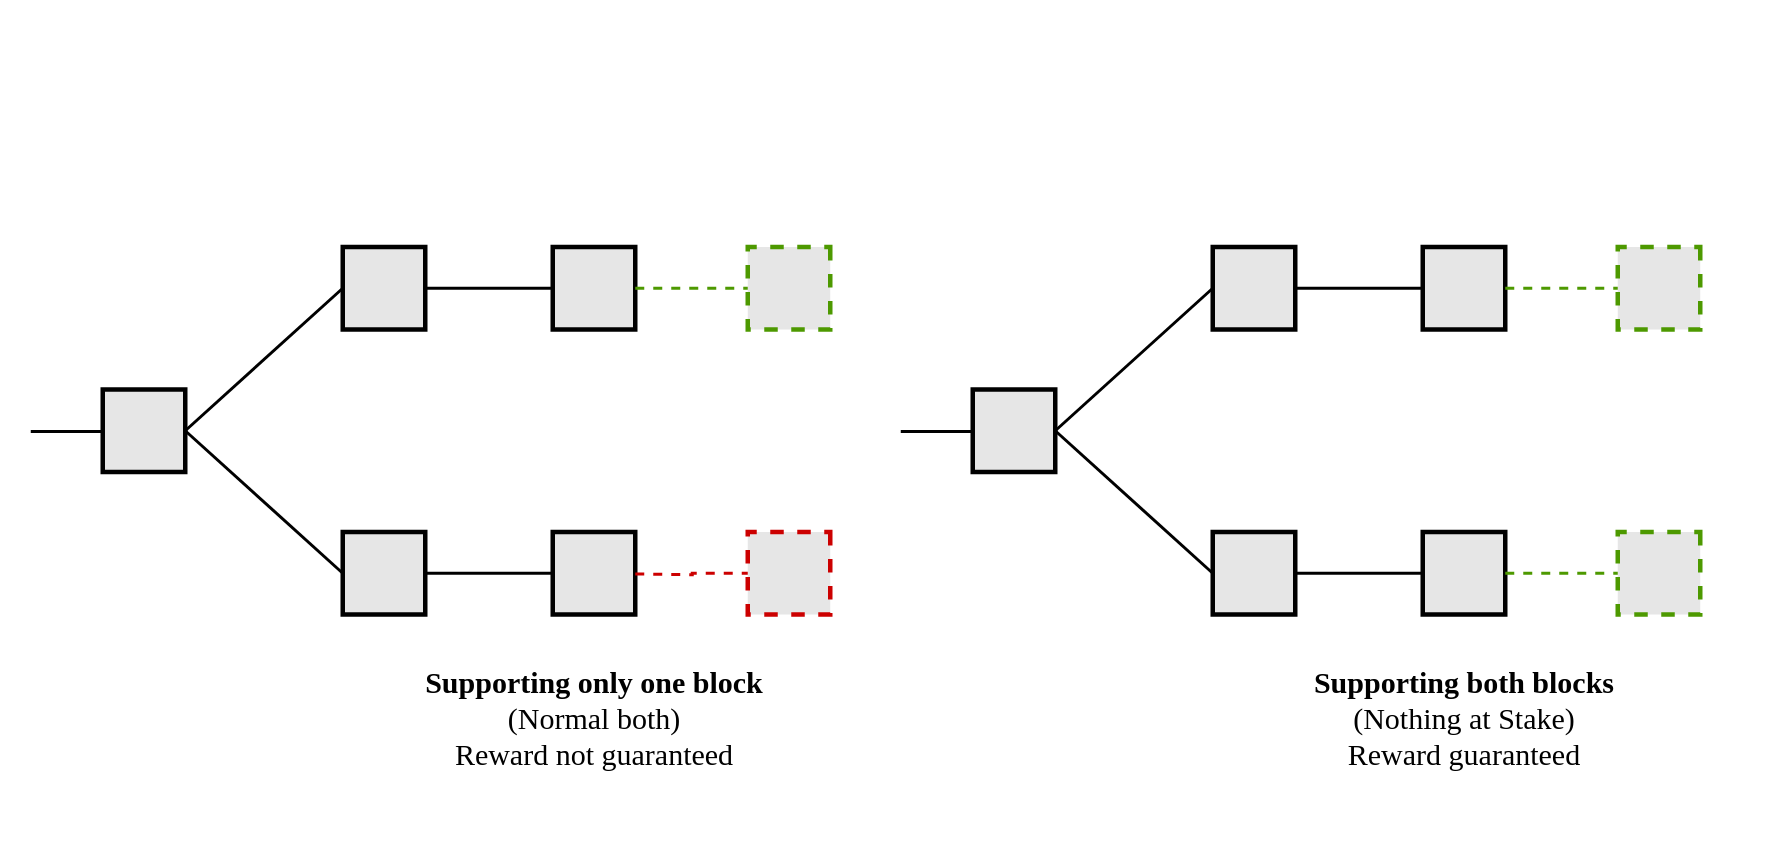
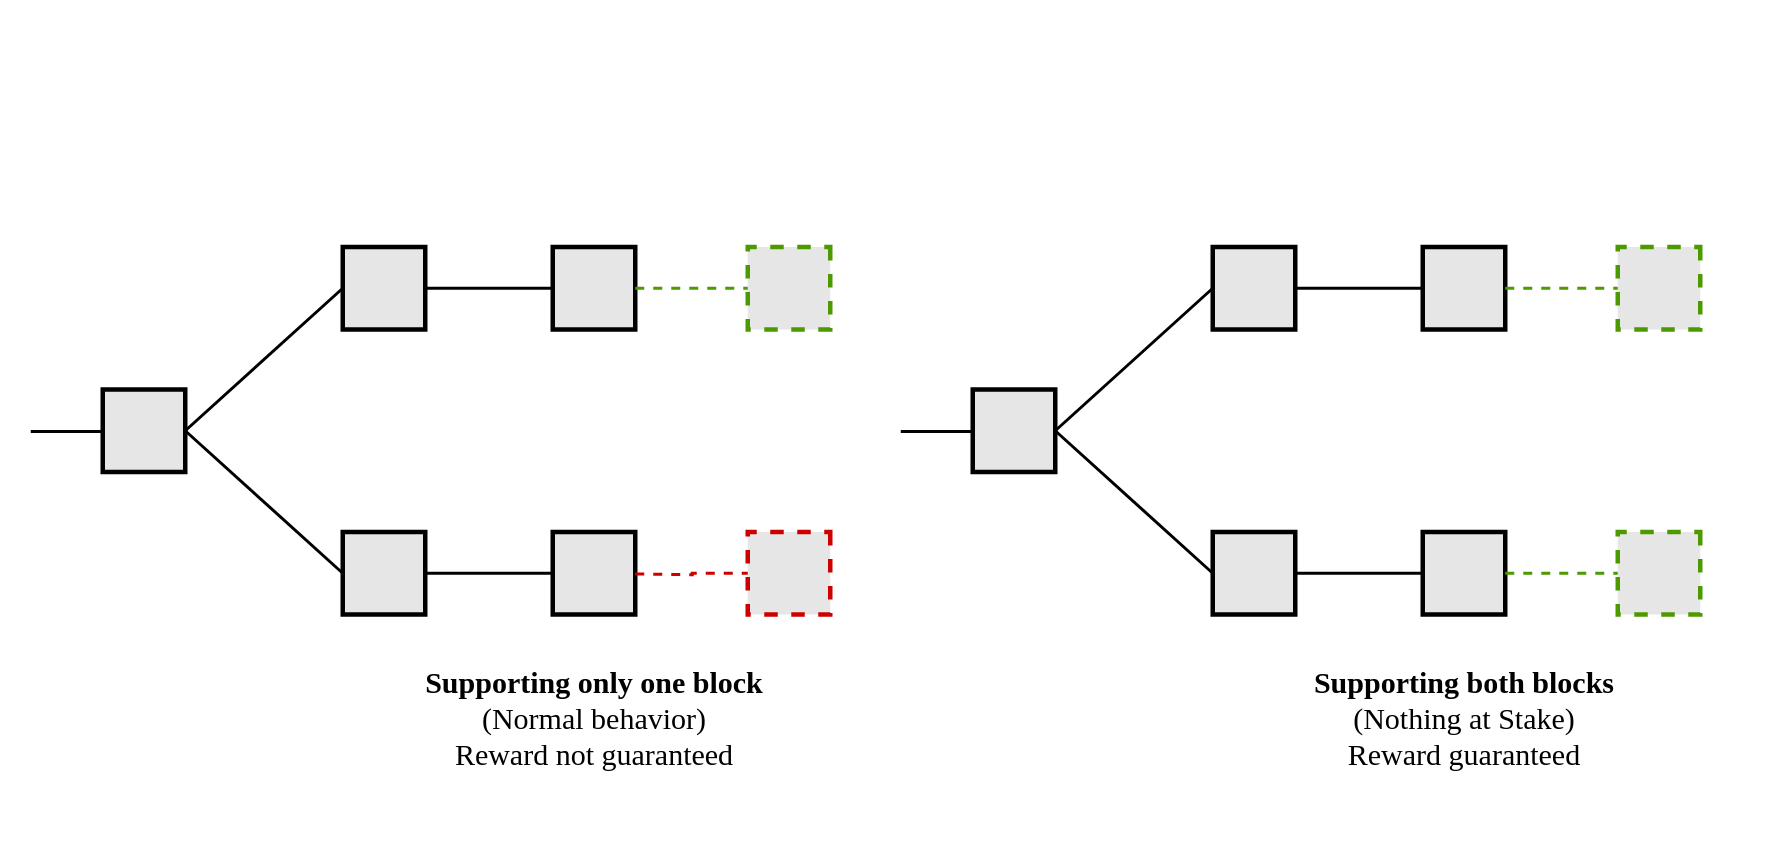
node "Supporting only one block (Normal both) Reward not guaranteed": label "Supporting only one block (Normal both) Reward not guaranteed" -> "Supporting only one block (Normal behavior) Reward not guaranteed"
